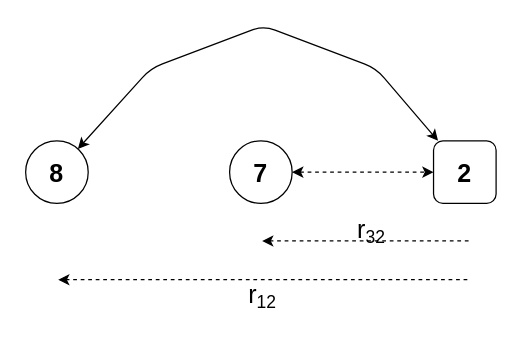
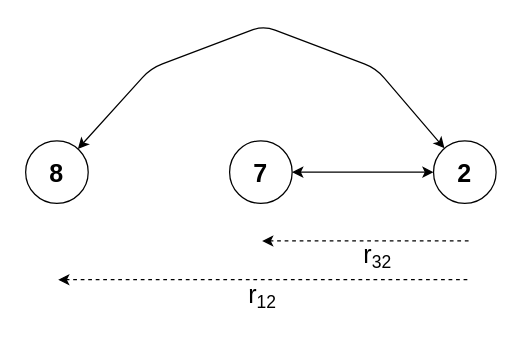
edge "7" -- "2": style dashed -> solid
node "2": shape rounded rectangle -> ellipse
node "r32": moved (371, 230) -> (377, 255)
